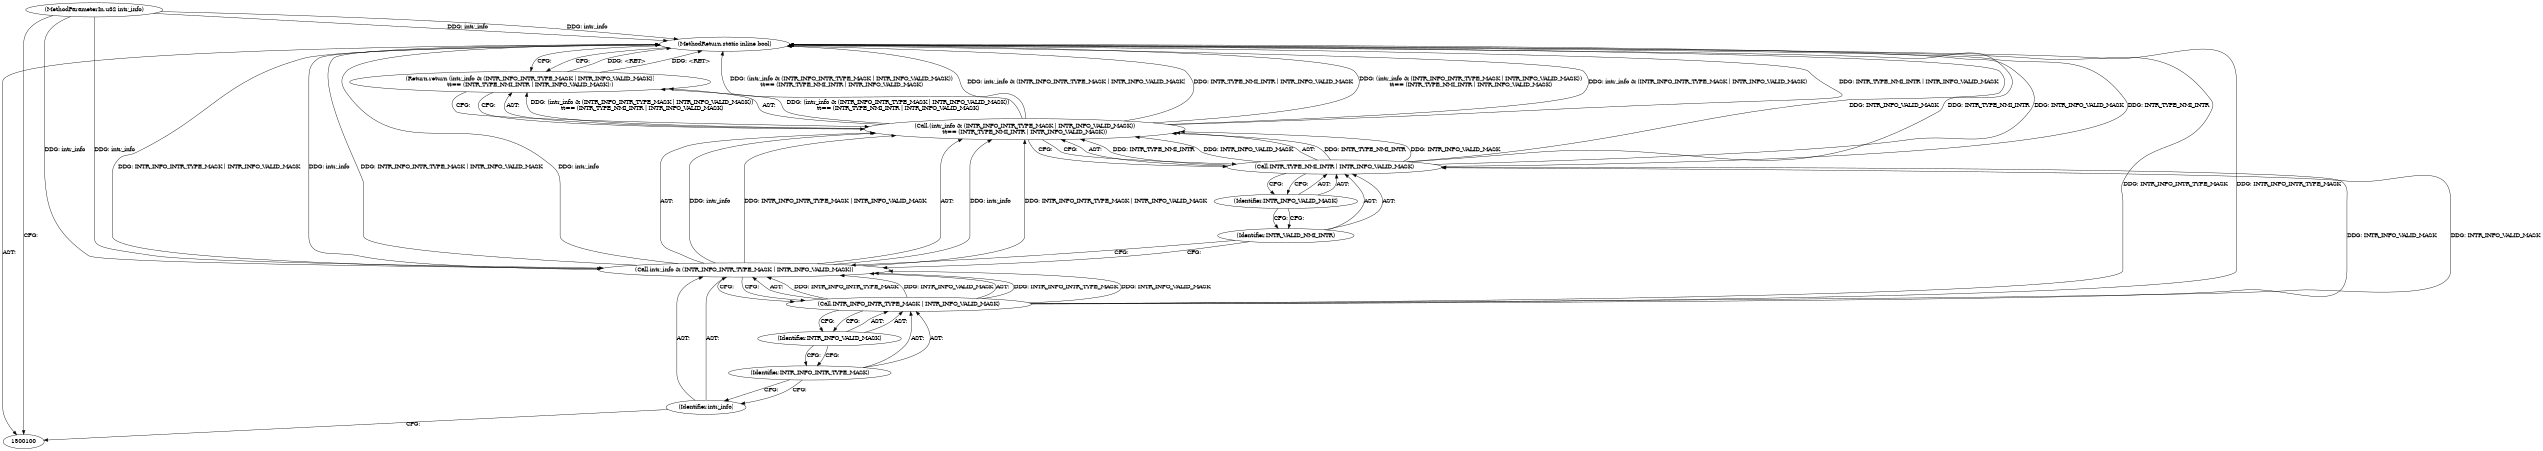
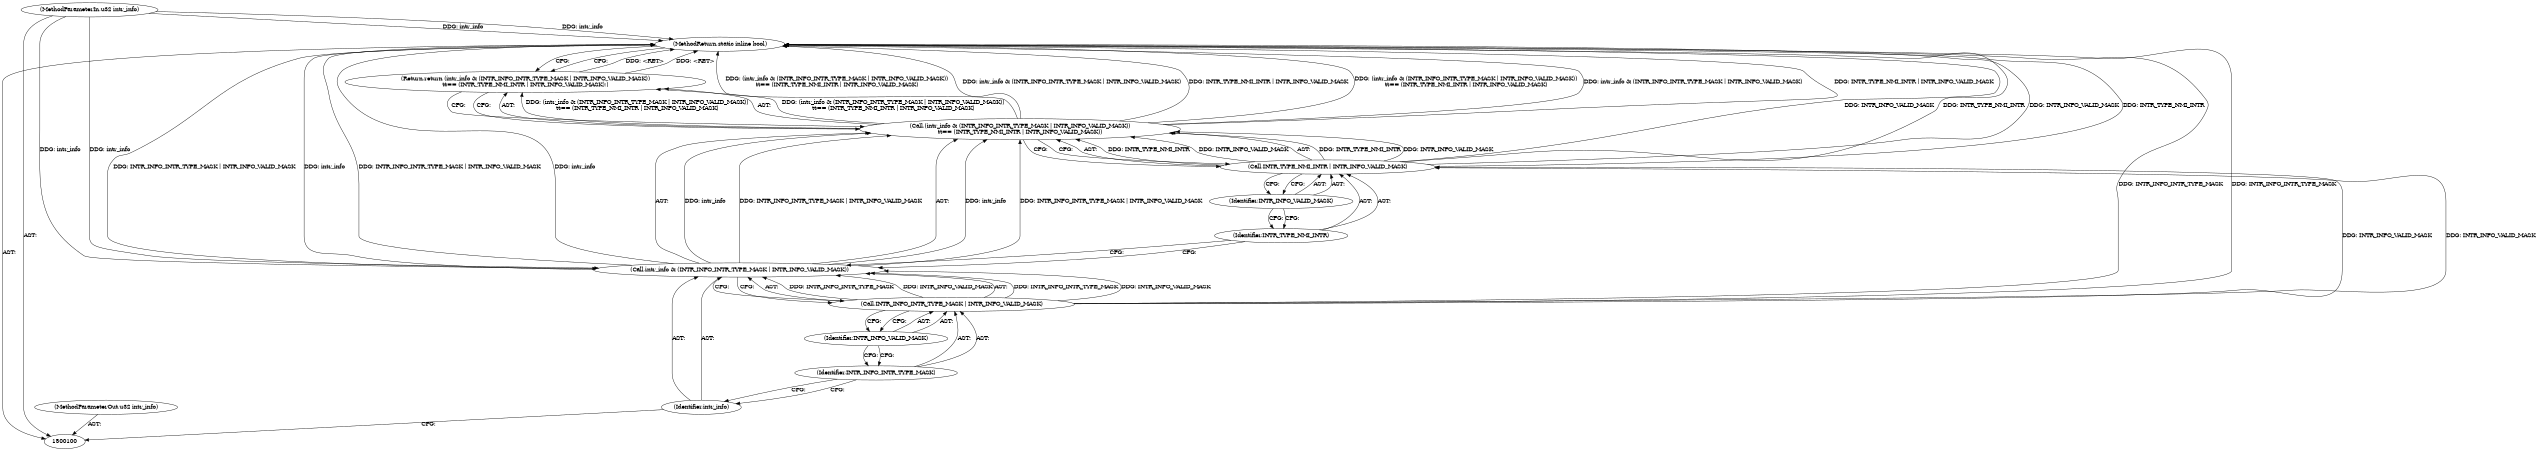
edge "(MethodParameterIn,u32 intr_info)" -> "1500100": label "CFG: " -> "AST: "
node "(Identifier,INTR_VALID_NMI_INTR)": label "(Identifier,INTR_VALID_NMI_INTR)" -> "(Identifier,INTR_TYPE_NMI_INTR)"
node "(MethodParameterOut,u32 intr_info)": added
